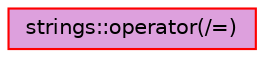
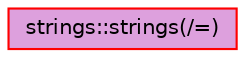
node "strings::operator(/=)": label "strings::operator(/=)" -> "strings::strings(/=)"
